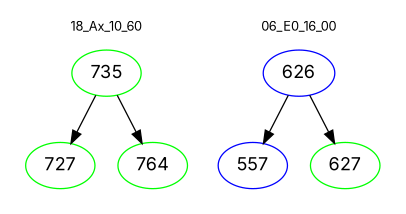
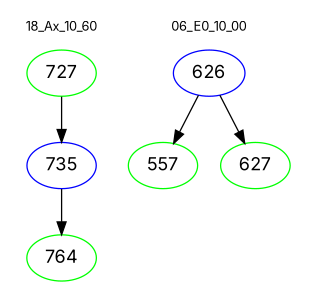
cluster "06_E0_16_00": label "06_E0_16_00" -> "06_E0_10_00"
node "735": color green -> blue
edge "735" -> "727": reversed
node "557": color blue -> green
